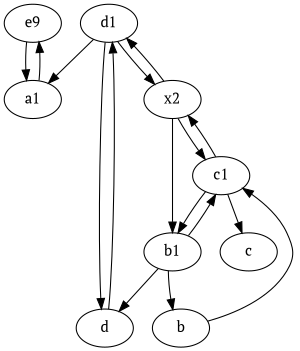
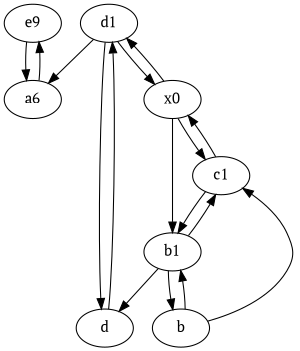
node "a1": label "a1" -> "a6"
node "x2": label "x2" -> "x0"
node "c": removed
edge "b" -> "b1": added
